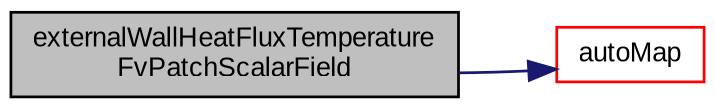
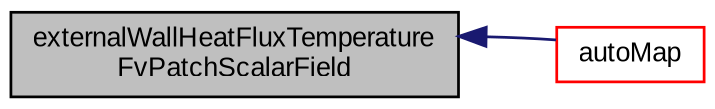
edge "externalWallHeatFluxTemperature FvPatchScalarField" -> "autoMap": reversed
